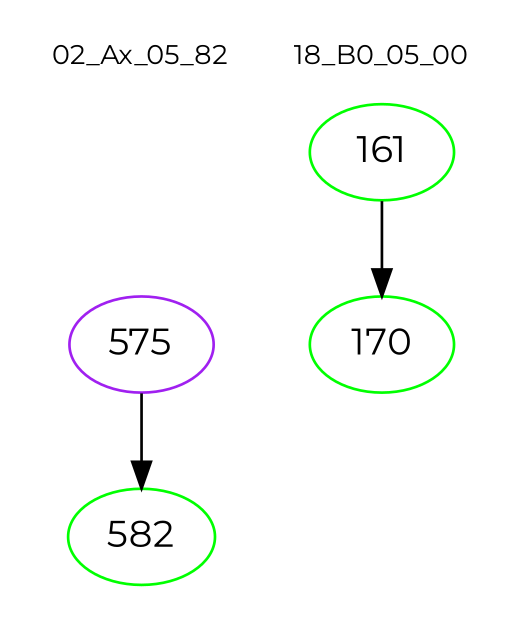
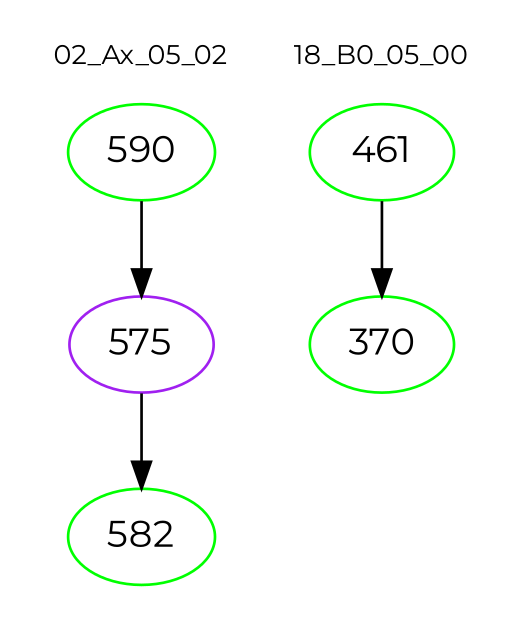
cluster "02_Ax_05_82": label "02_Ax_05_82" -> "02_Ax_05_02"
node "590": added
node "161": label "161" -> "461"
node "170": label "170" -> "370"
